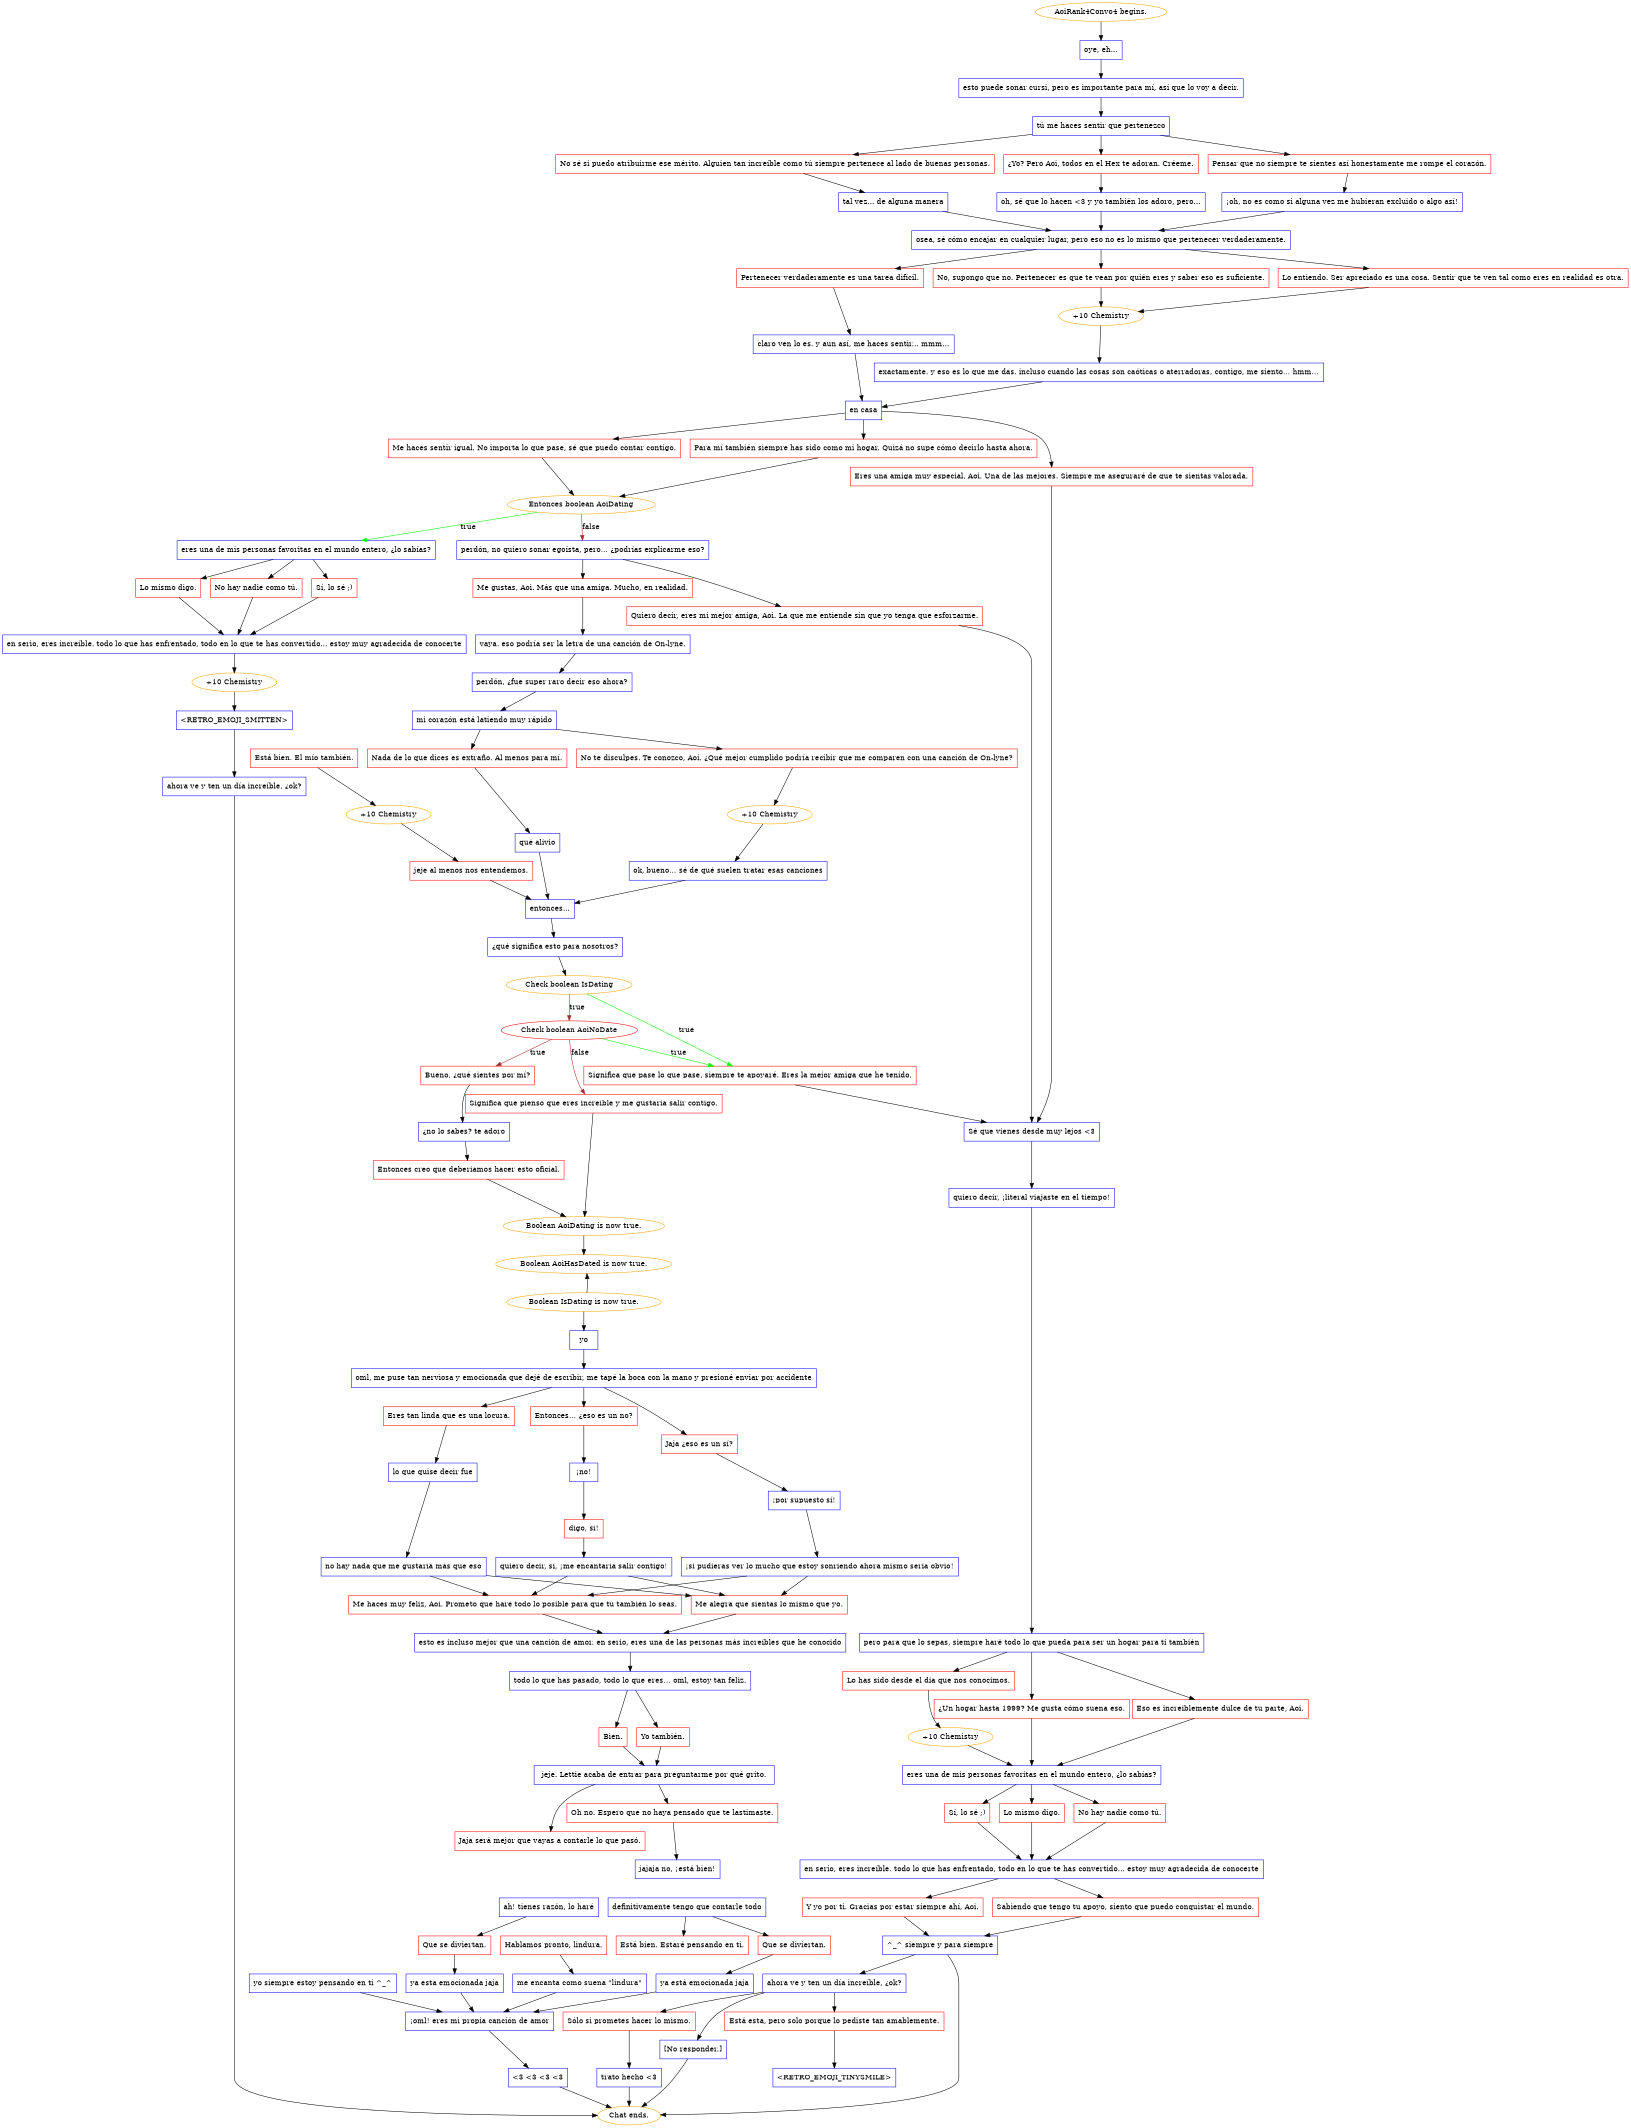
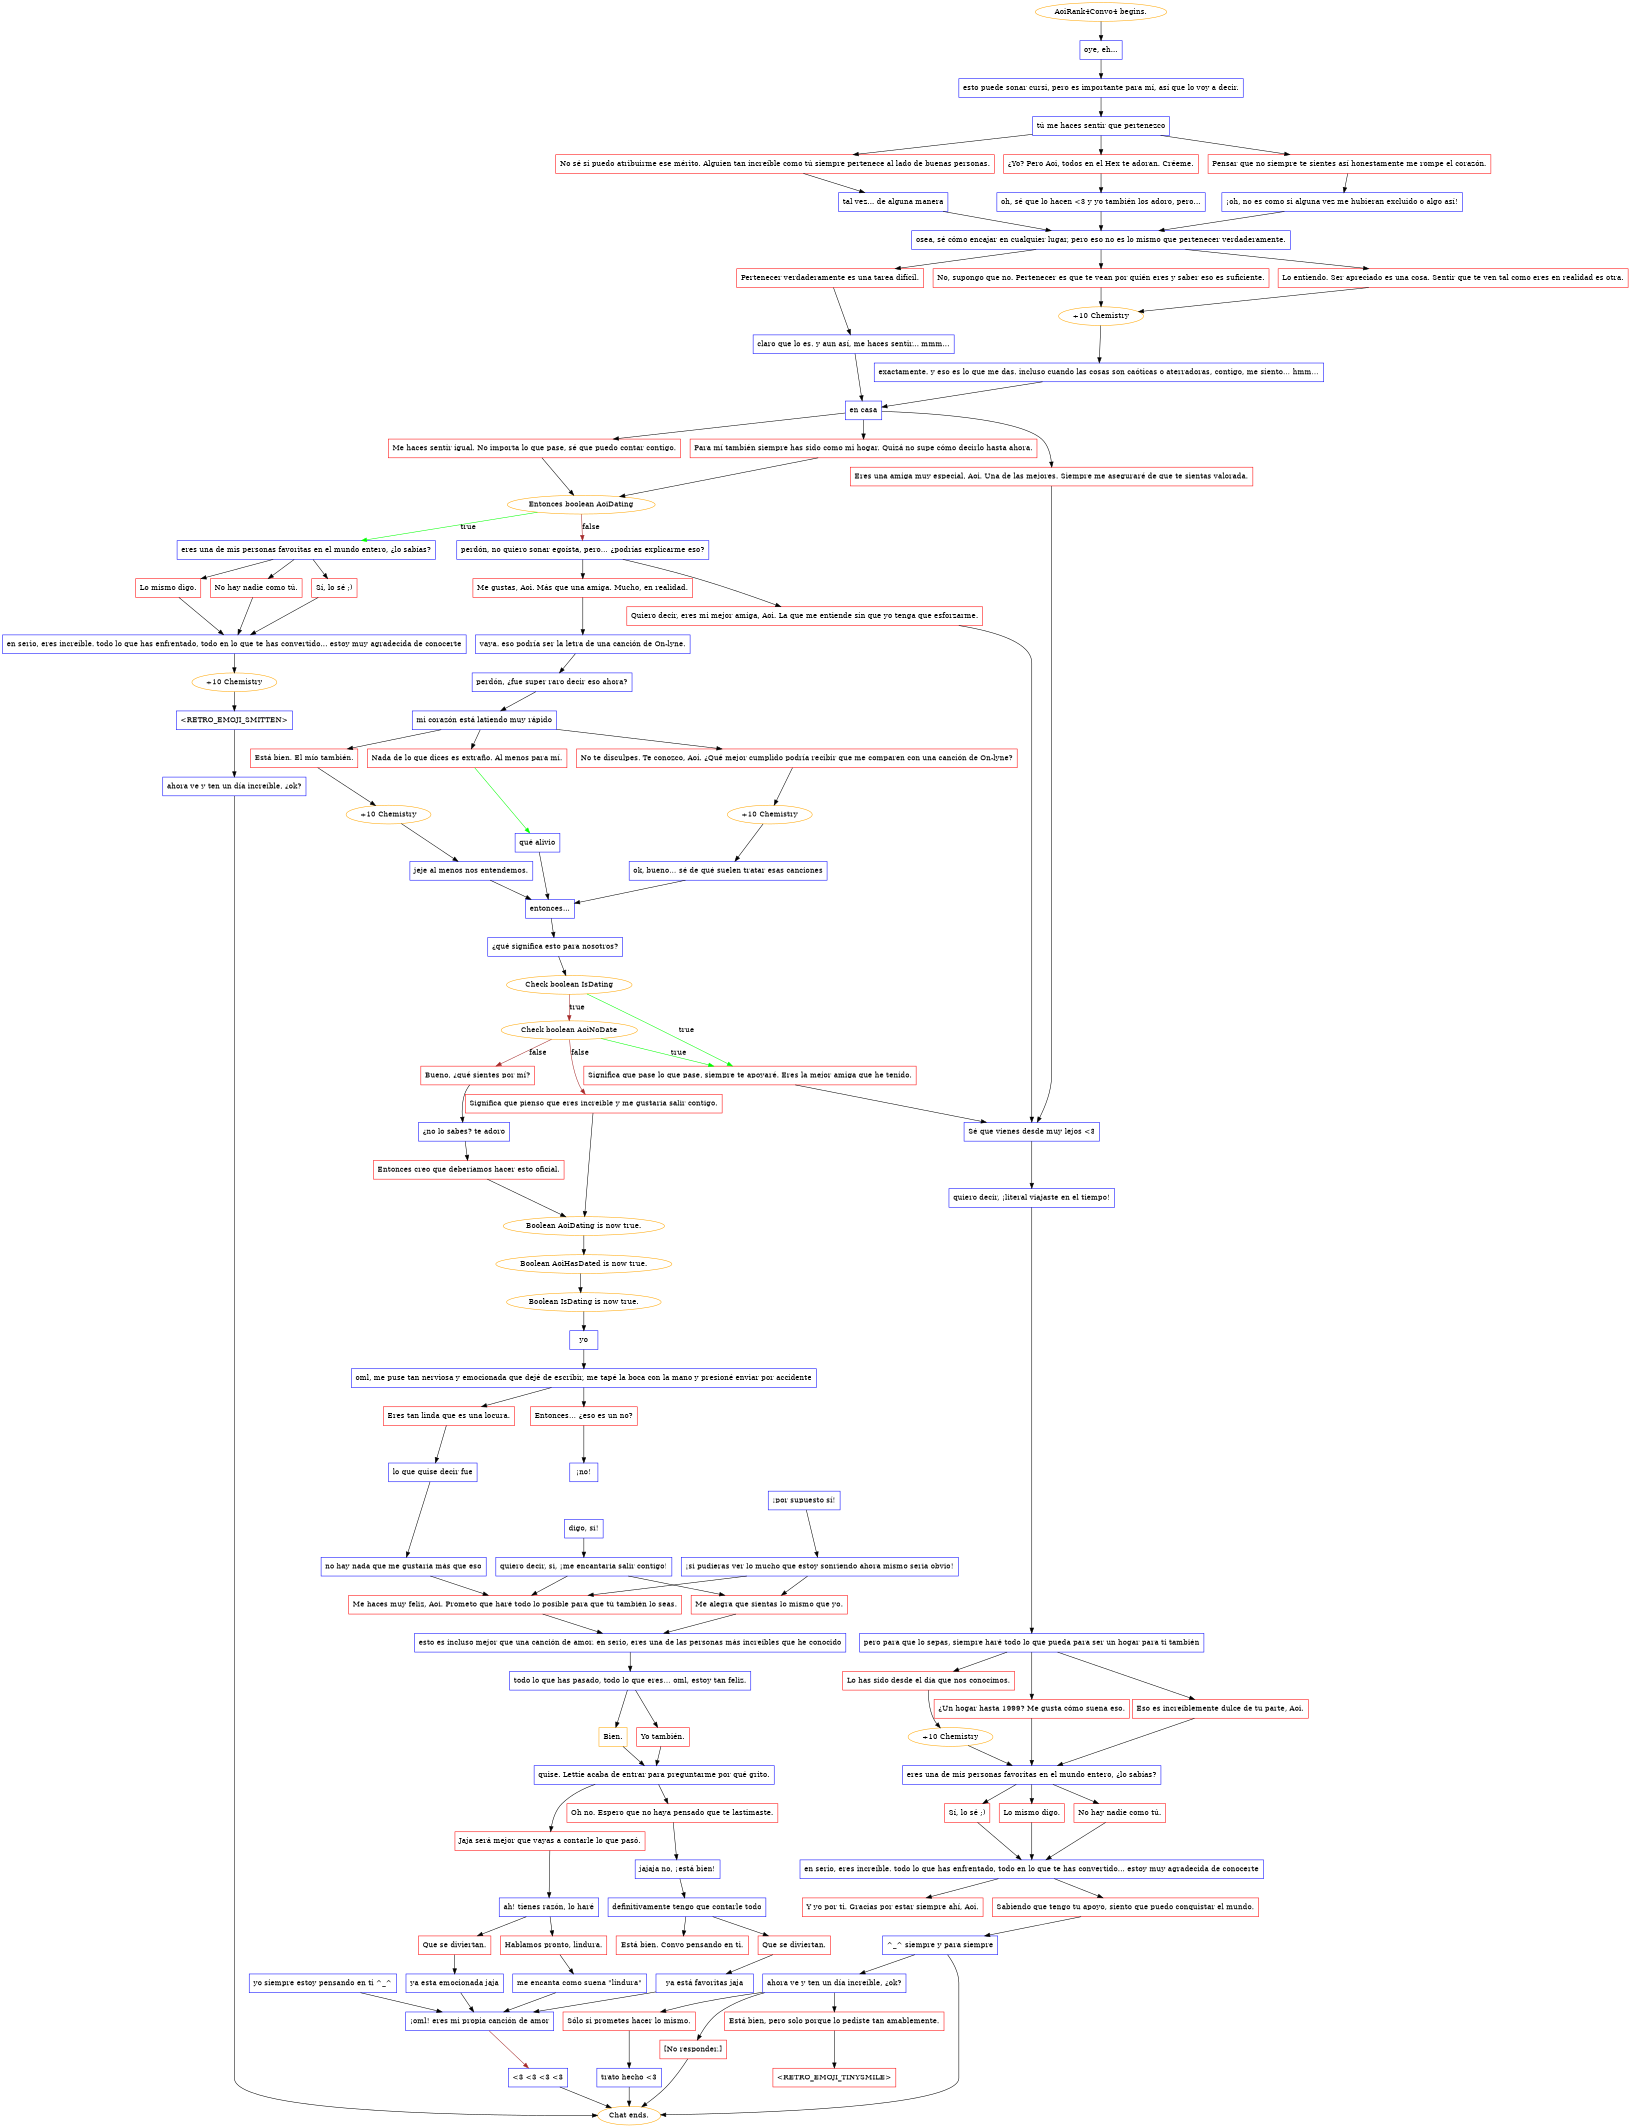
node "claro ven lo es. y aun así, me haces sentir... mmm...": label "claro ven lo es. y aun así, me haces sentir... mmm..." -> "claro que lo es. y aun así, me haces sentir... mmm..."
edge "mi corazón está latiendo muy rápido" -> "Está bien. El mío también.": added
edge "Nada de lo que dices es extraño. Al menos para mí." -> "qué alivio": color black -> green
node "jeje al menos nos entendemos.": color red -> blue
node "Check boolean AoiNoDate": color red -> orange
edge "Check boolean AoiNoDate" -> "Bueno, ¿qué sientes por mí?": label "true" -> "false"
edge "Boolean IsDating is now true." -> "Boolean AoiHasDated is now true.": reversed
node "Jaja ¿eso es un sí?": removed
edge "¡no!" -> "digo, sí!": removed
node "digo, sí!": color red -> blue
edge "no hay nada que me gustaría más que eso" -> "Me alegra que sientas lo mismo que yo.": removed
node "Bien.": color red -> orange
node "jeje. Lettie acaba de entrar para preguntarme por qué grito.": label "jeje. Lettie acaba de entrar para preguntarme por qué grito." -> "quise. Lettie acaba de entrar para preguntarme por qué grito."
edge "Jaja será mejor que vayas a contarle lo que pasó." -> "ah! tienes razón, lo haré": added
edge "jajaja no, ¡está bien!" -> "definitivamente tengo que contarle todo": added
edge "ah! tienes razón, lo haré" -> "Hablamos pronto, lindura.": added
edge "Y yo por ti. Gracias por estar siempre ahí, Aoi." -> "^_^ siempre y para siempre": removed
node "Está bien. Estaré pensando en ti.": label "Está bien. Estaré pensando en ti." -> "Está bien. Convo pensando en ti."
node "ya está emocionada jaja": label "ya está emocionada jaja" -> "ya está favoritas jaja"
node "Está esta, pero solo porque lo pediste tan amablemente.": label "Está esta, pero solo porque lo pediste tan amablemente." -> "Está bien, pero solo porque lo pediste tan amablemente."
edge "¡oml! eres mi propia canción de amor" -> "<3 <3 <3 <3": color black -> brown
node "[No responder.]": color blue -> red
node "<RETRO_EMOJI_TINYSMILE>": color blue -> red
